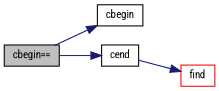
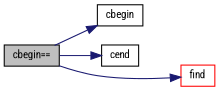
edge "cend" -> "find": now "cbegin==" -> "find"
